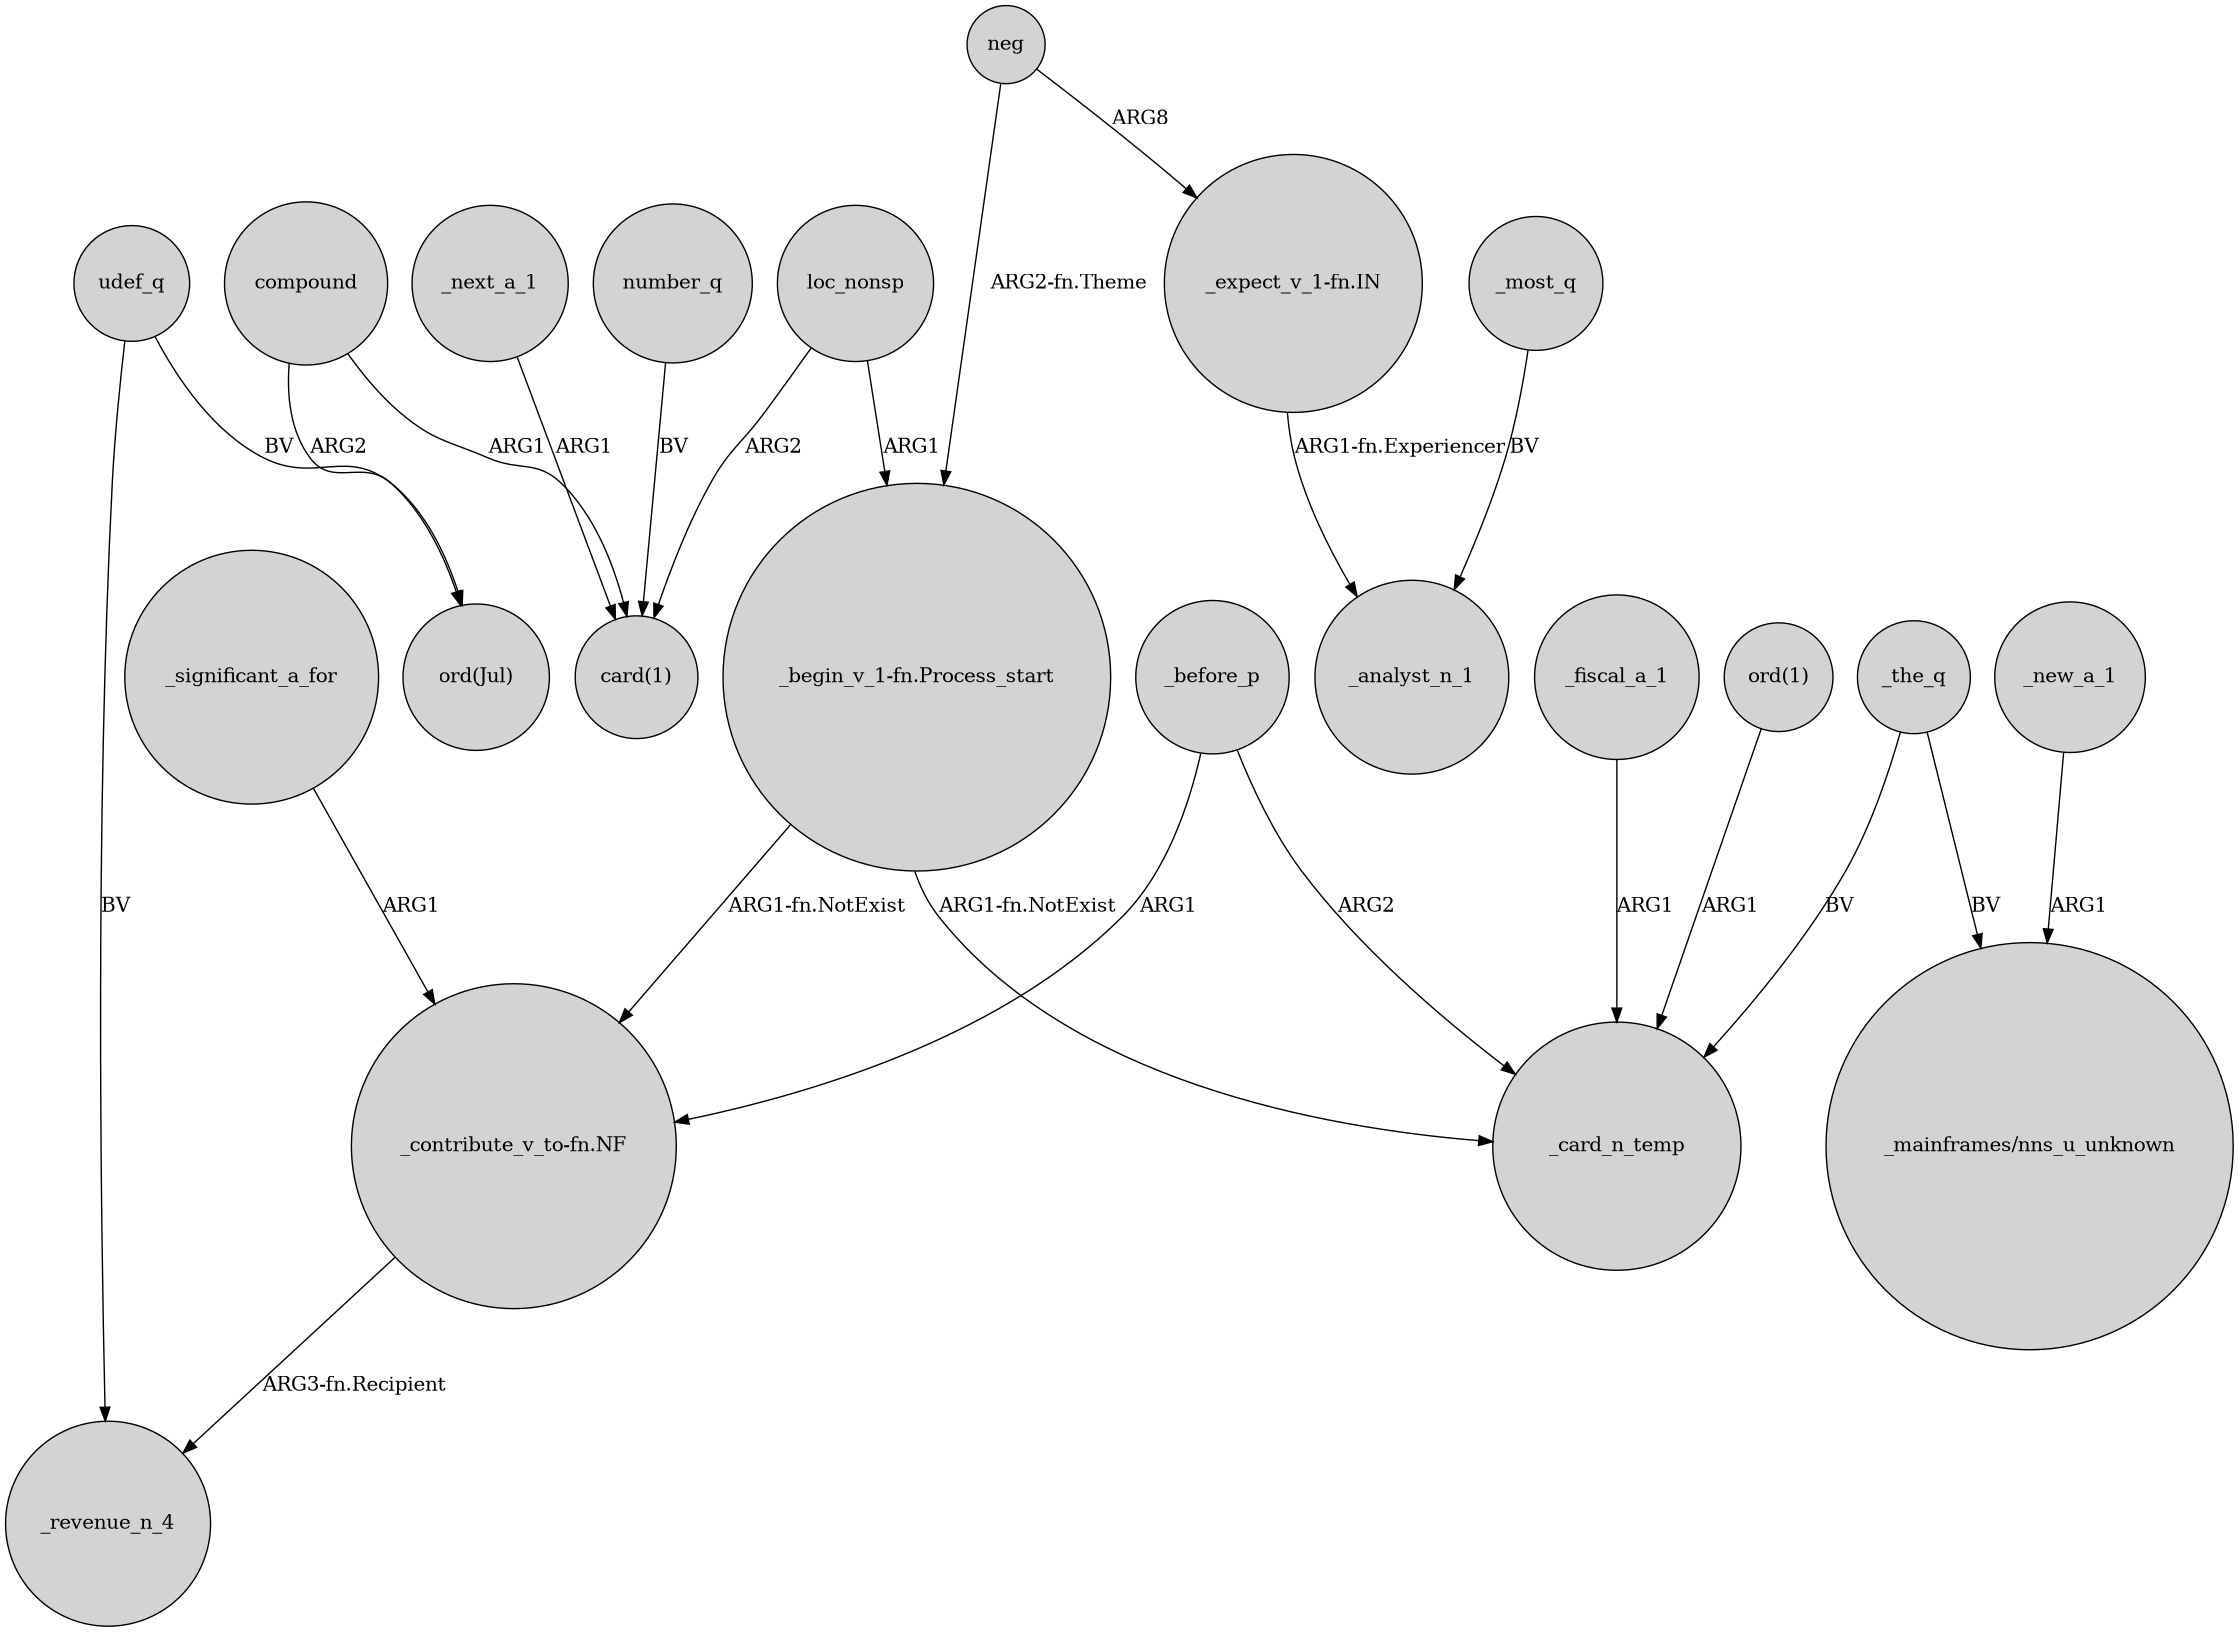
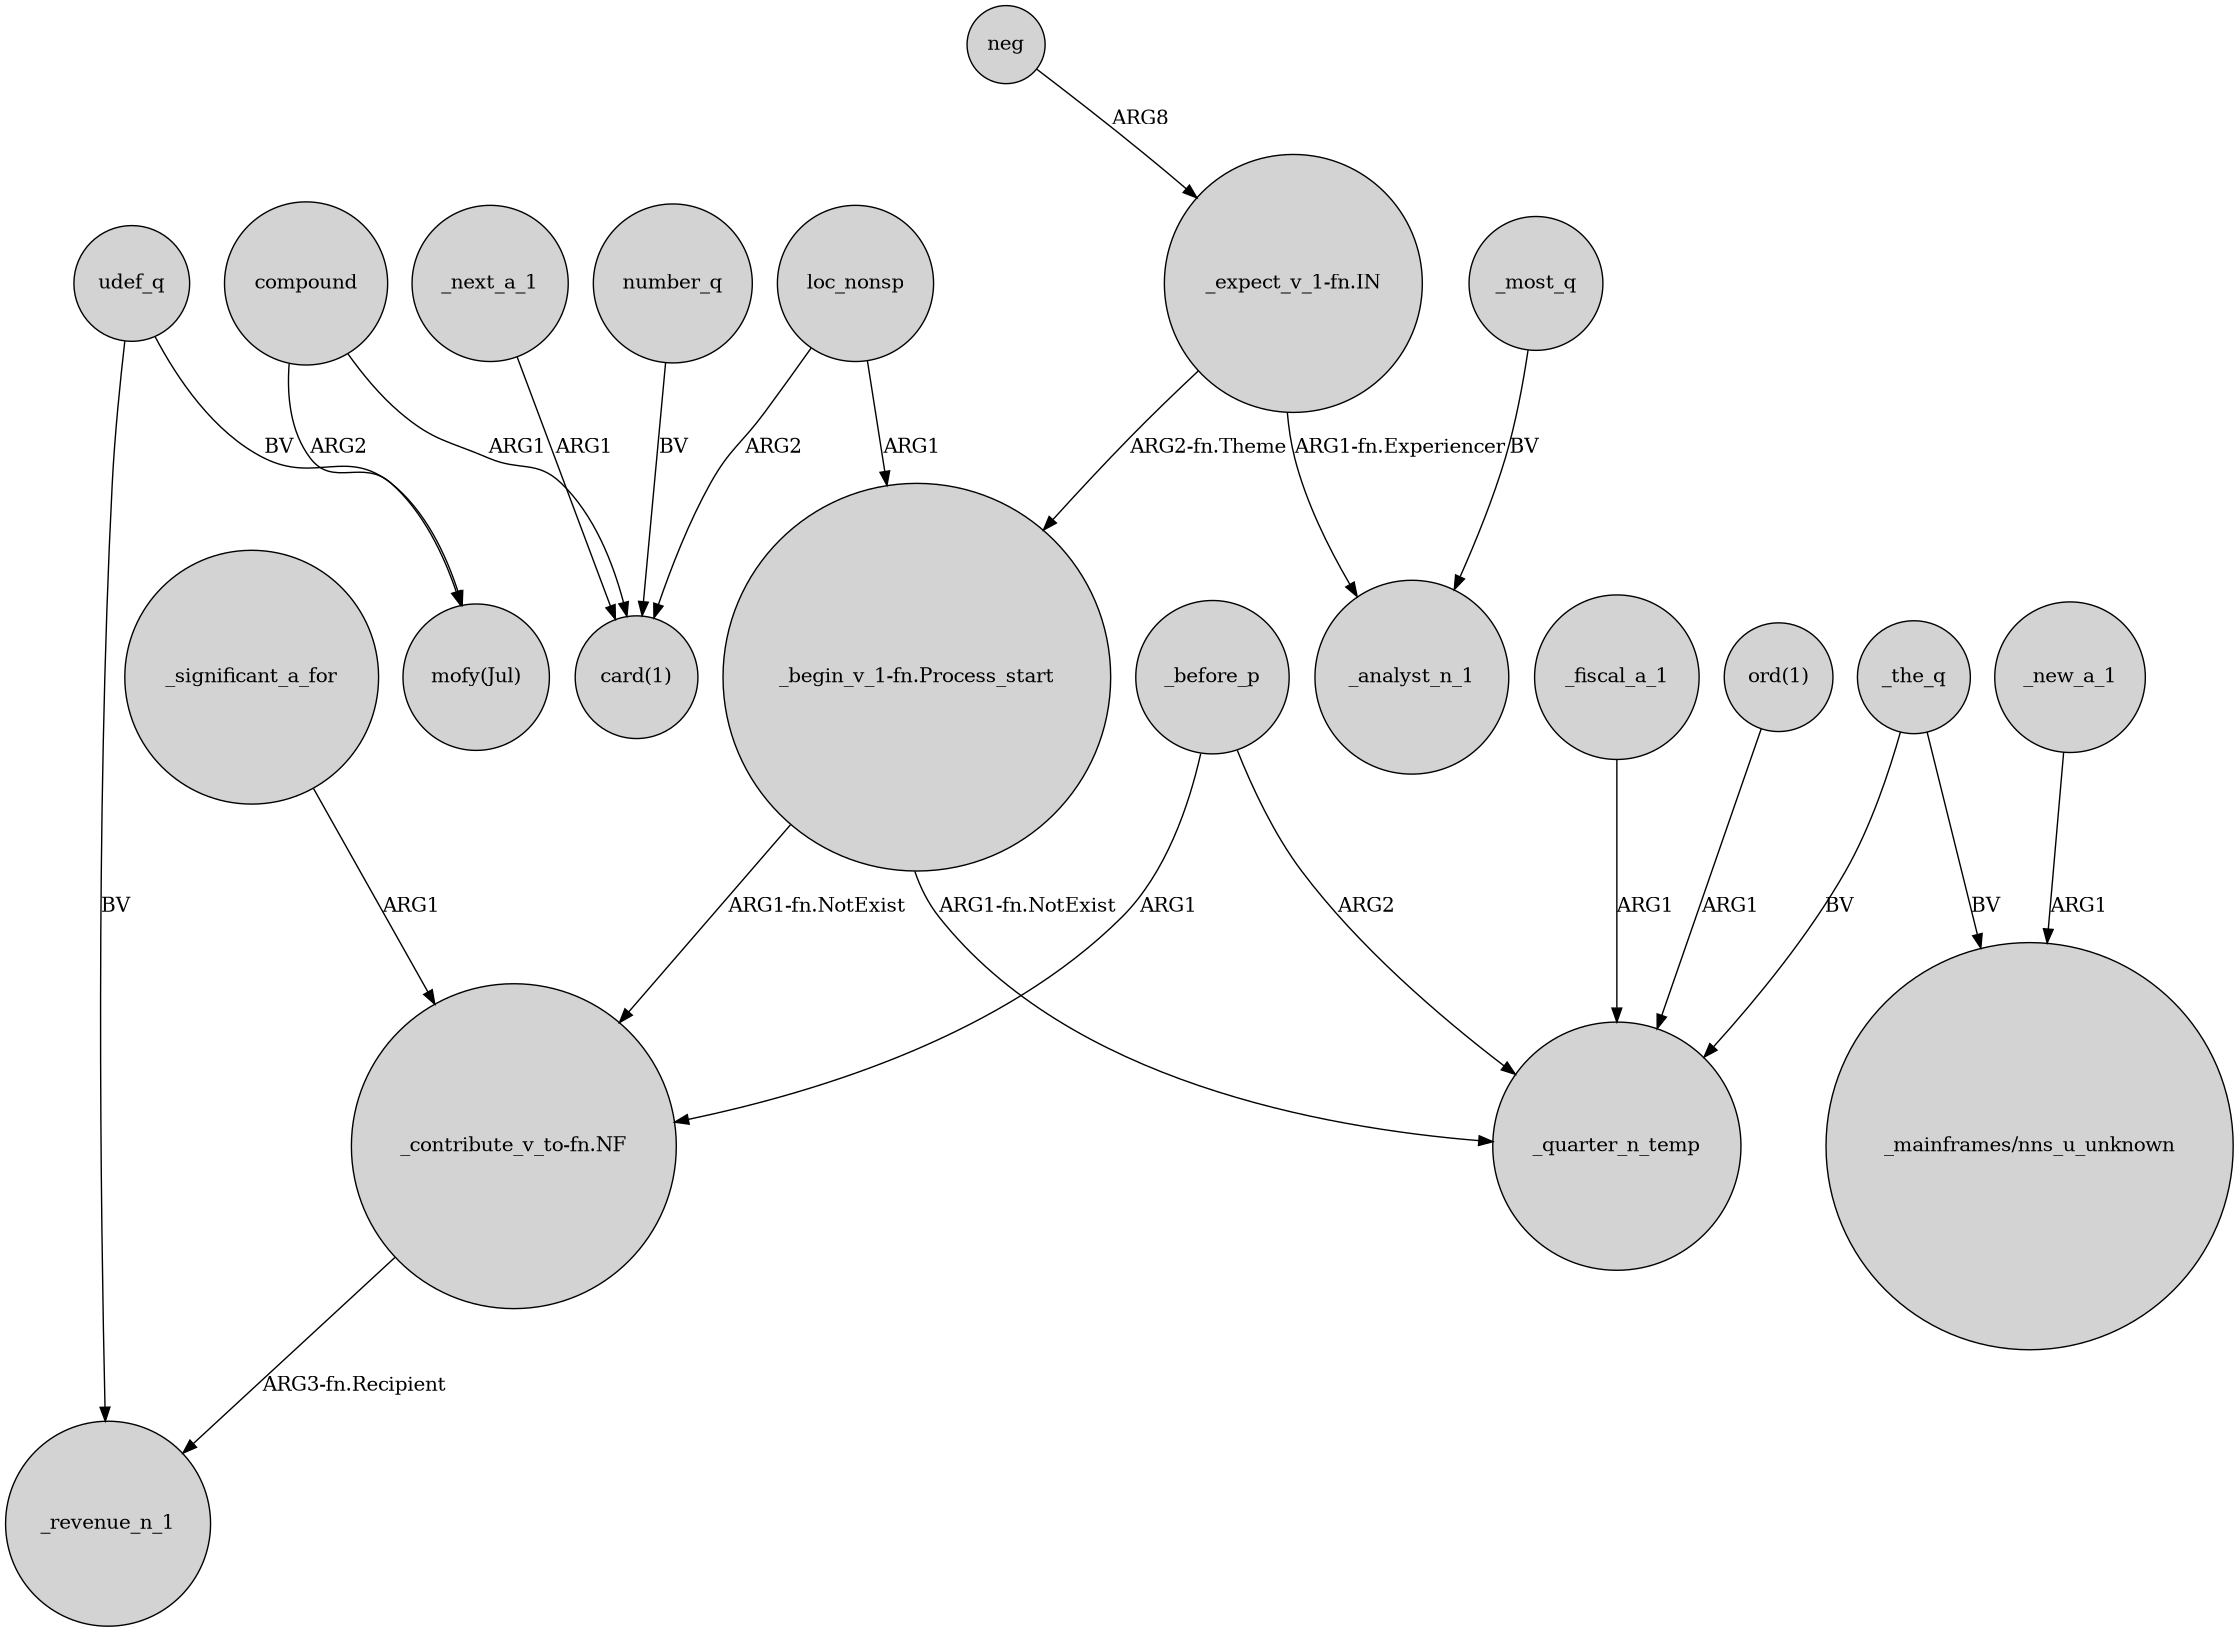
edge "neg" -> "_begin_v_1-fn.Process_start": now "_expect_v_1-fn.IN" -> "_begin_v_1-fn.Process_start"
node "ord(Jul)": label "ord(Jul)" -> "mofy(Jul)"
node "_card_n_temp": label "_card_n_temp" -> "_quarter_n_temp"
node "_revenue_n_4": label "_revenue_n_4" -> "_revenue_n_1"
